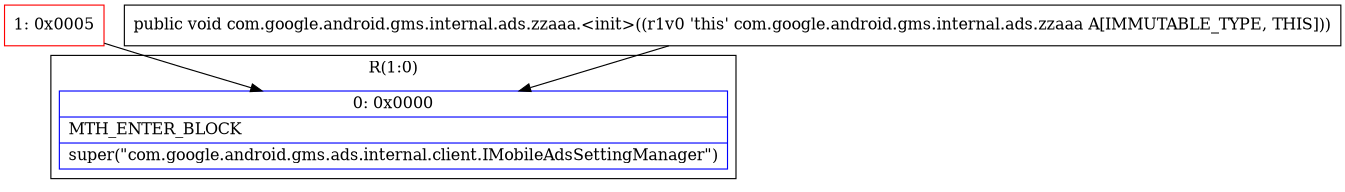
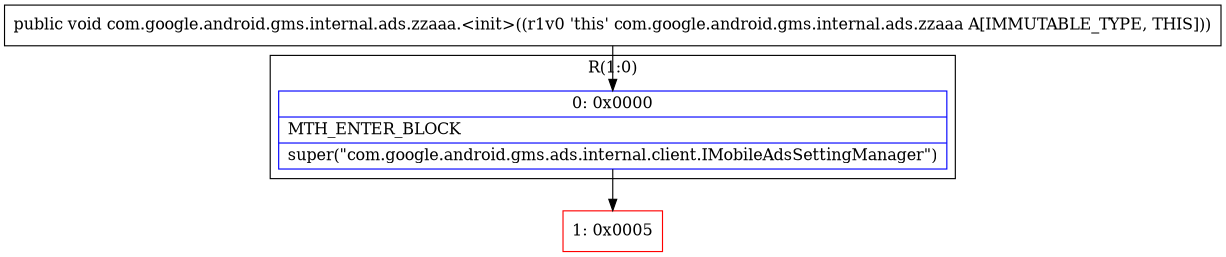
edge "1: 0x0005" -> "0: 0x0000": reversed
